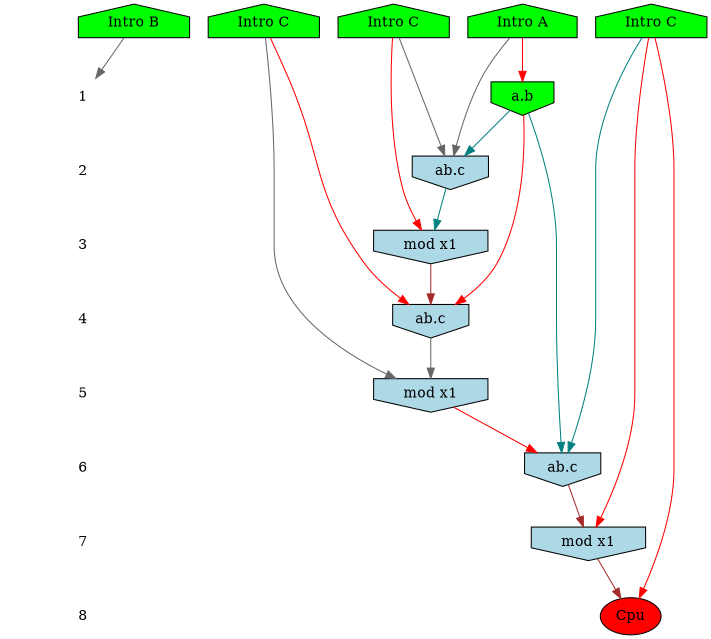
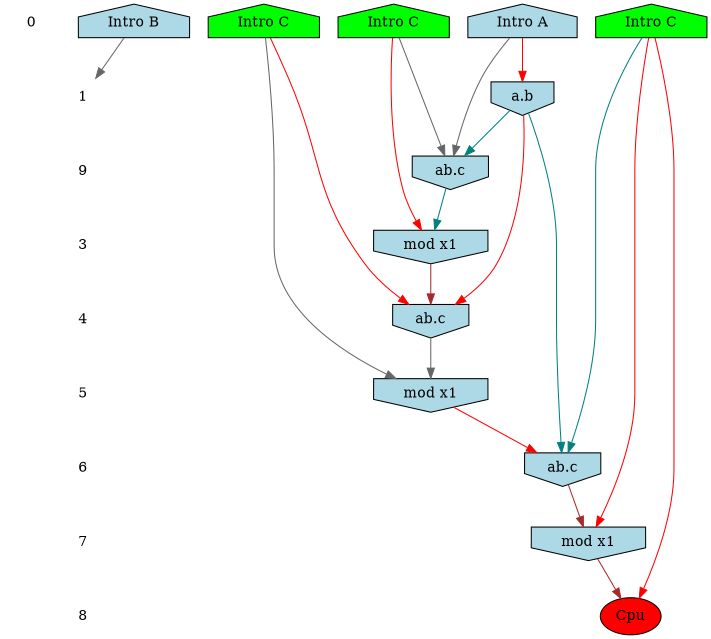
node "0": added
node "Intro B": fillcolor green -> lightblue
node "Intro A": fillcolor green -> lightblue
node "a.b": fillcolor green -> lightblue
node "2": label "2" -> "9"
